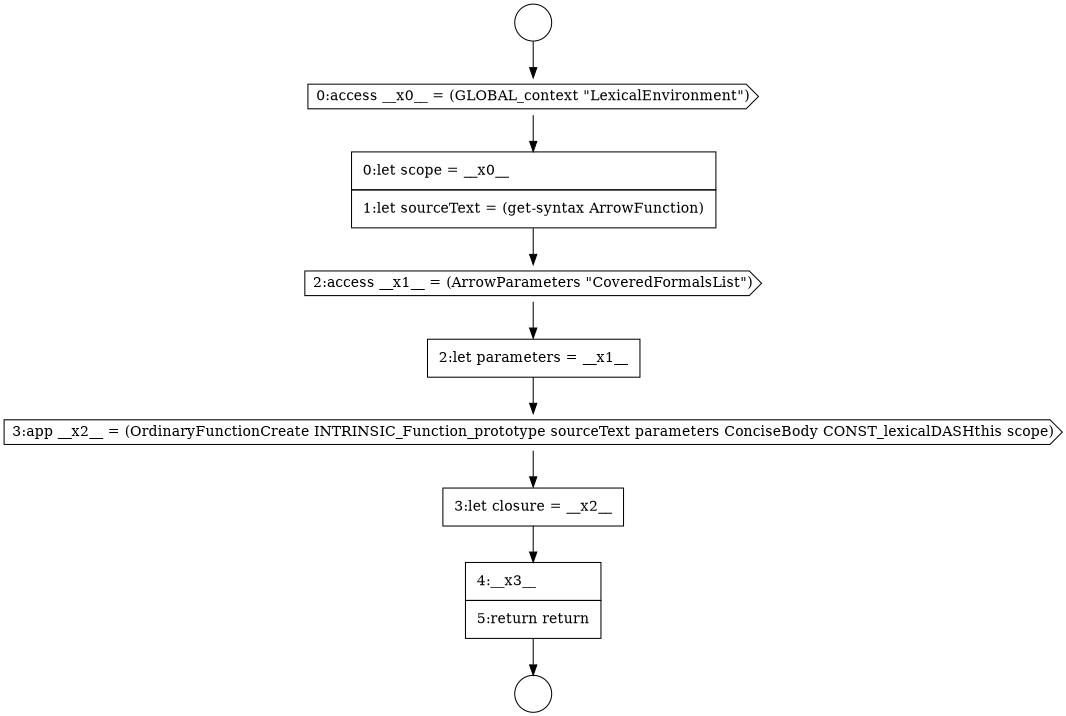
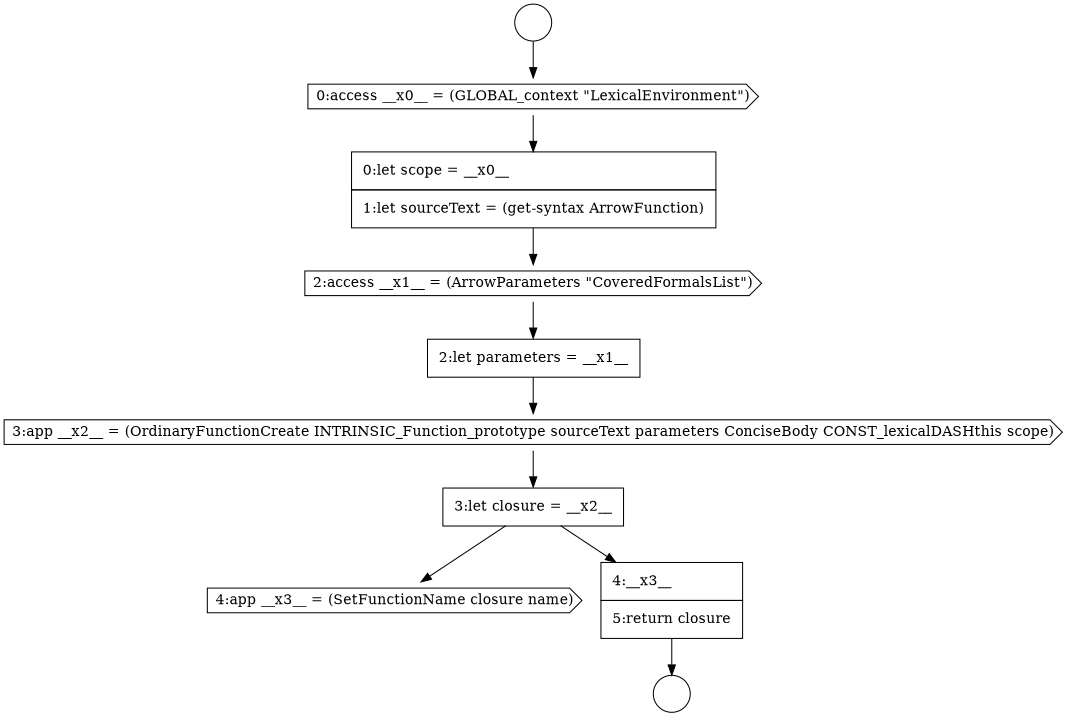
node "4:app __x3__ = (SetFunctionName closure name)": added
node "4:__x3__": text "5:return return" -> "5:return closure"
